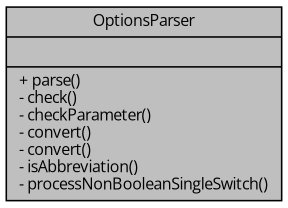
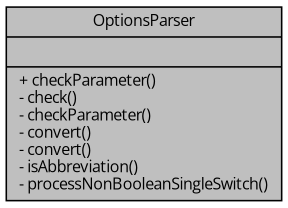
node "OptionsParser": text "+ parse()" -> "+ checkParameter()"
